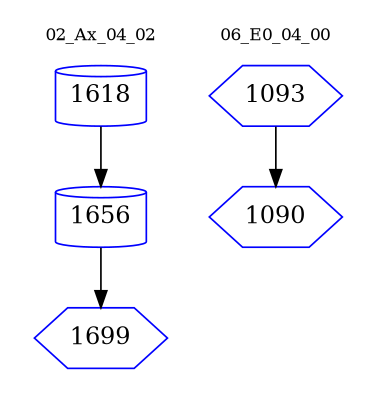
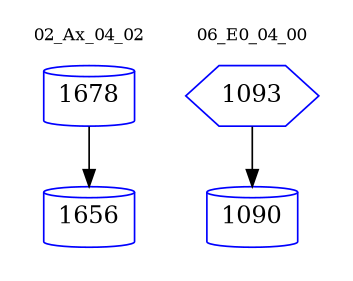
node "1618": label "1618" -> "1678"
node "1090": shape hexagon -> cylinder
node "1699": removed
